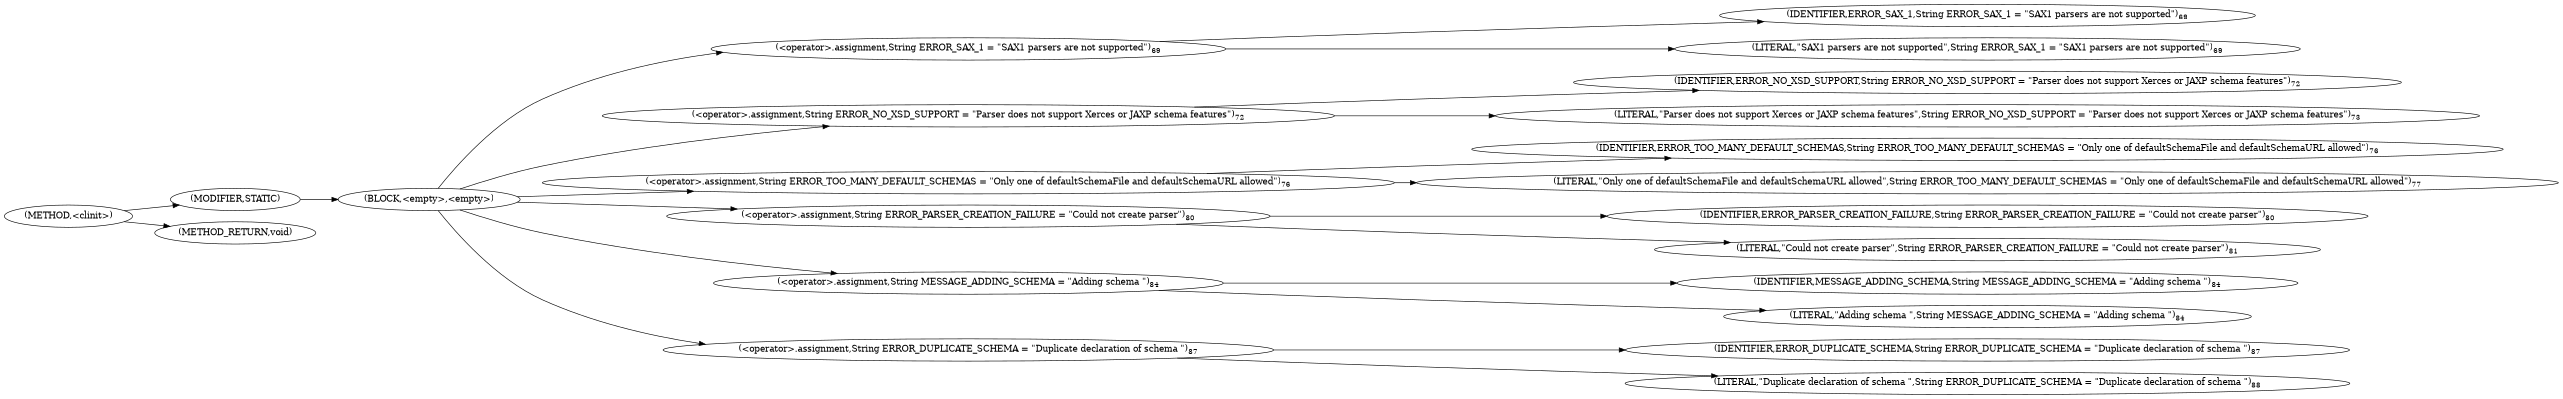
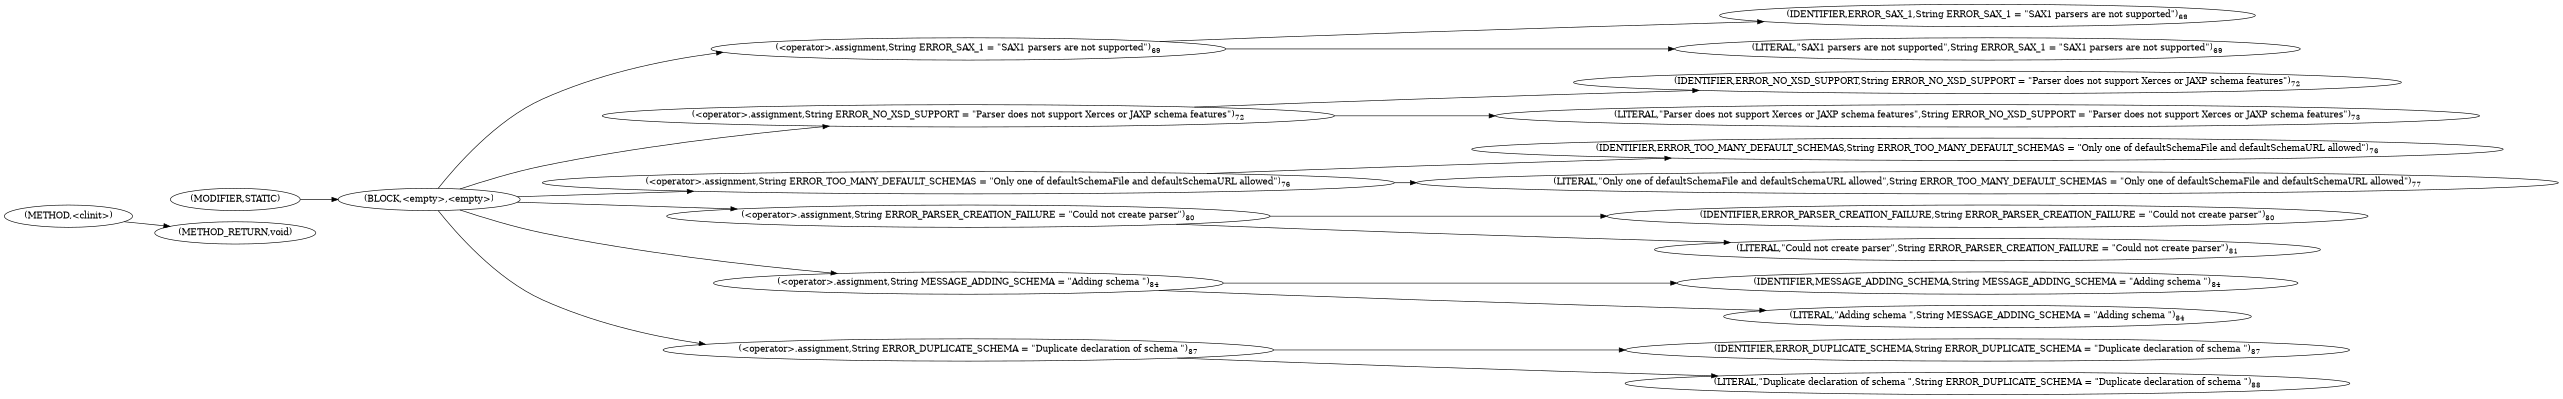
edge "(METHOD,<clinit>)" -> "(MODIFIER,STATIC)": removed
